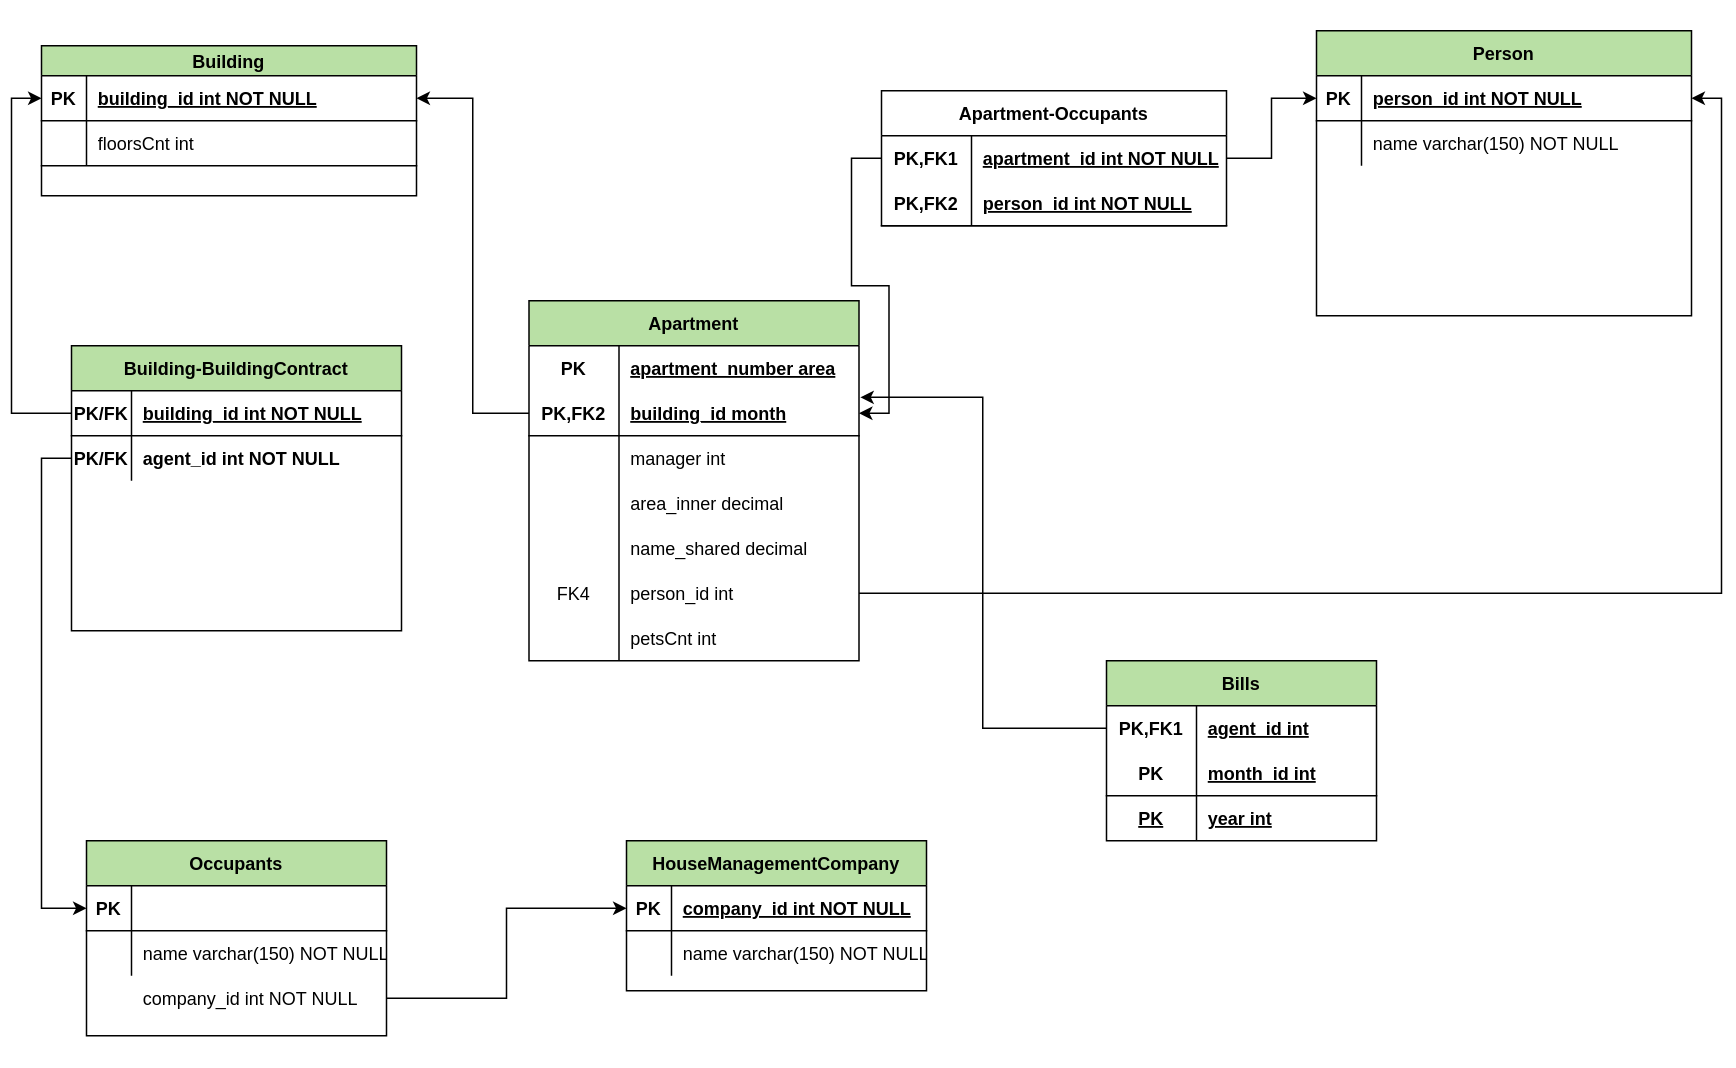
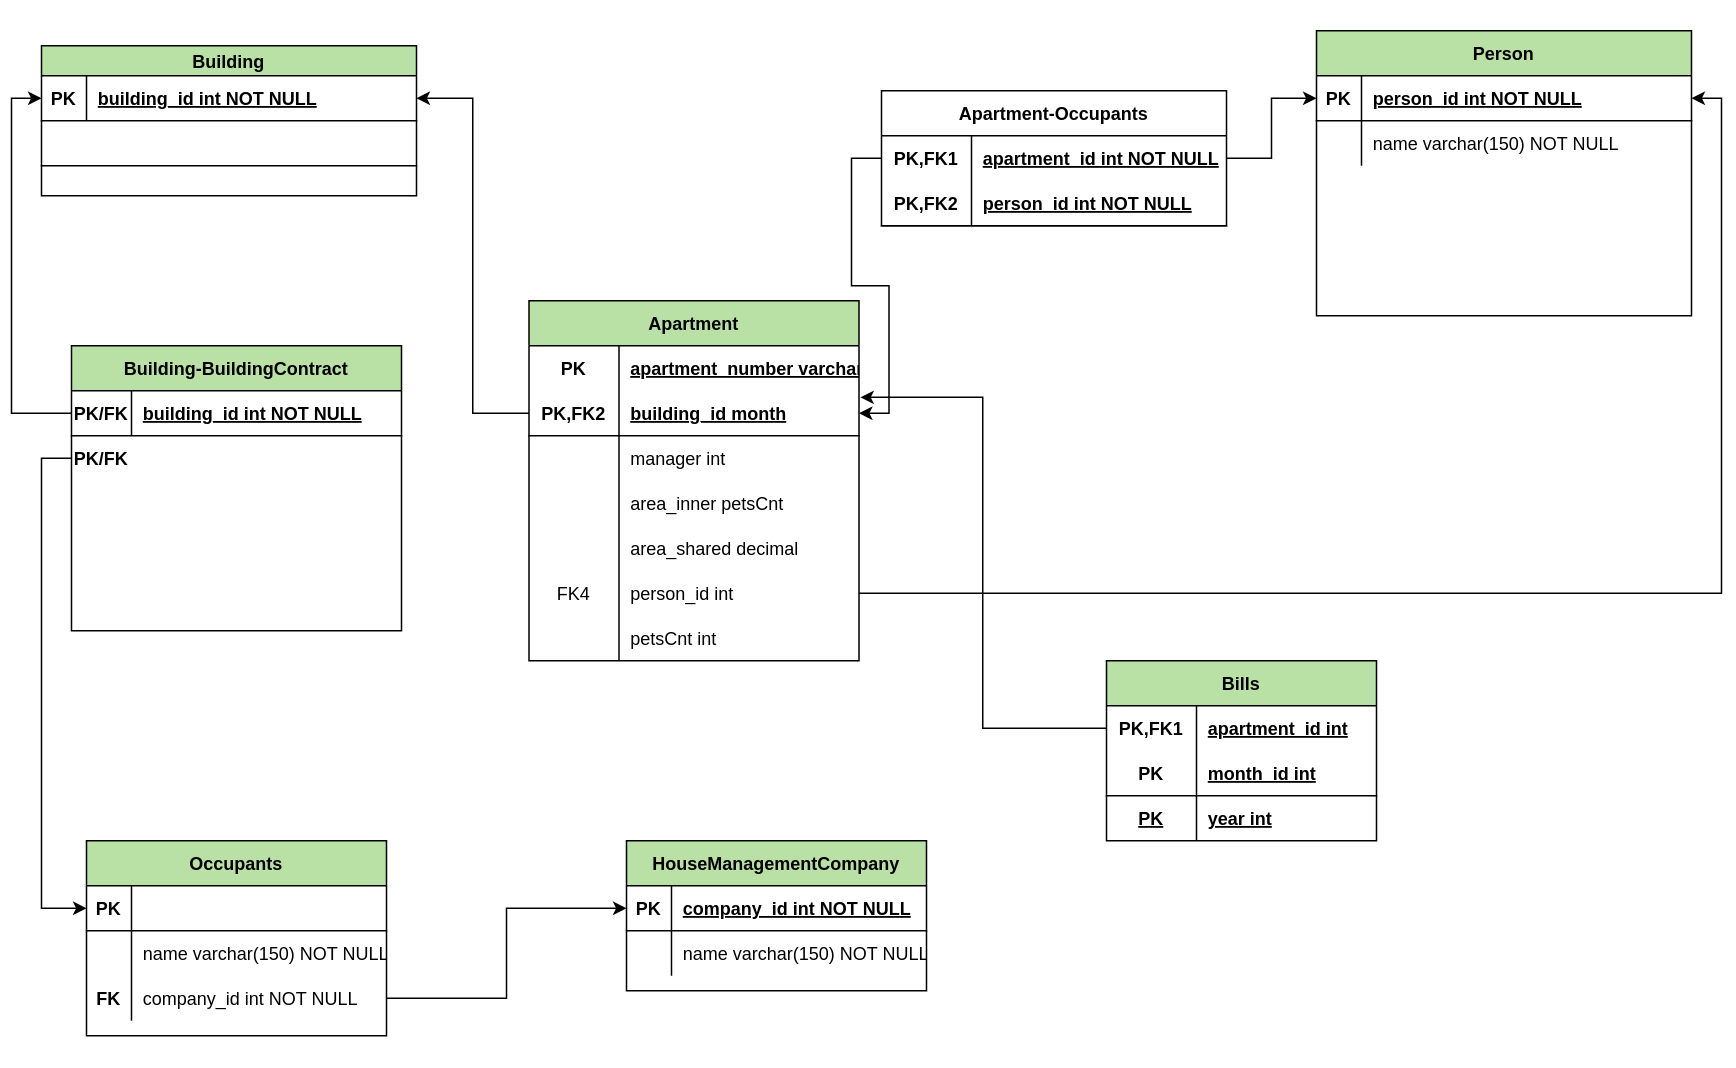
node "floorsCnt int": removed
node "apartment_number area": label "apartment_number area" -> "apartment_number varchar"
node "agent_id int NOT NULL": removed
node "area_inner decimal": label "area_inner decimal" -> "area_inner petsCnt"
node "name_shared decimal": label "name_shared decimal" -> "area_shared decimal"
node "agent_id int": label "agent_id int" -> "apartment_id int"
node "FK": added
